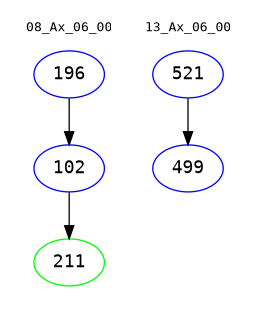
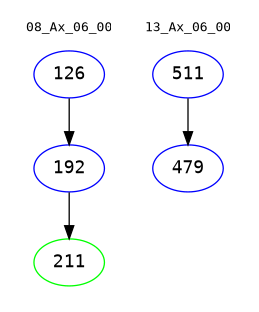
node "196": label "196" -> "126"
node "521": label "521" -> "511"
node "102": label "102" -> "192"
node "499": label "499" -> "479"
